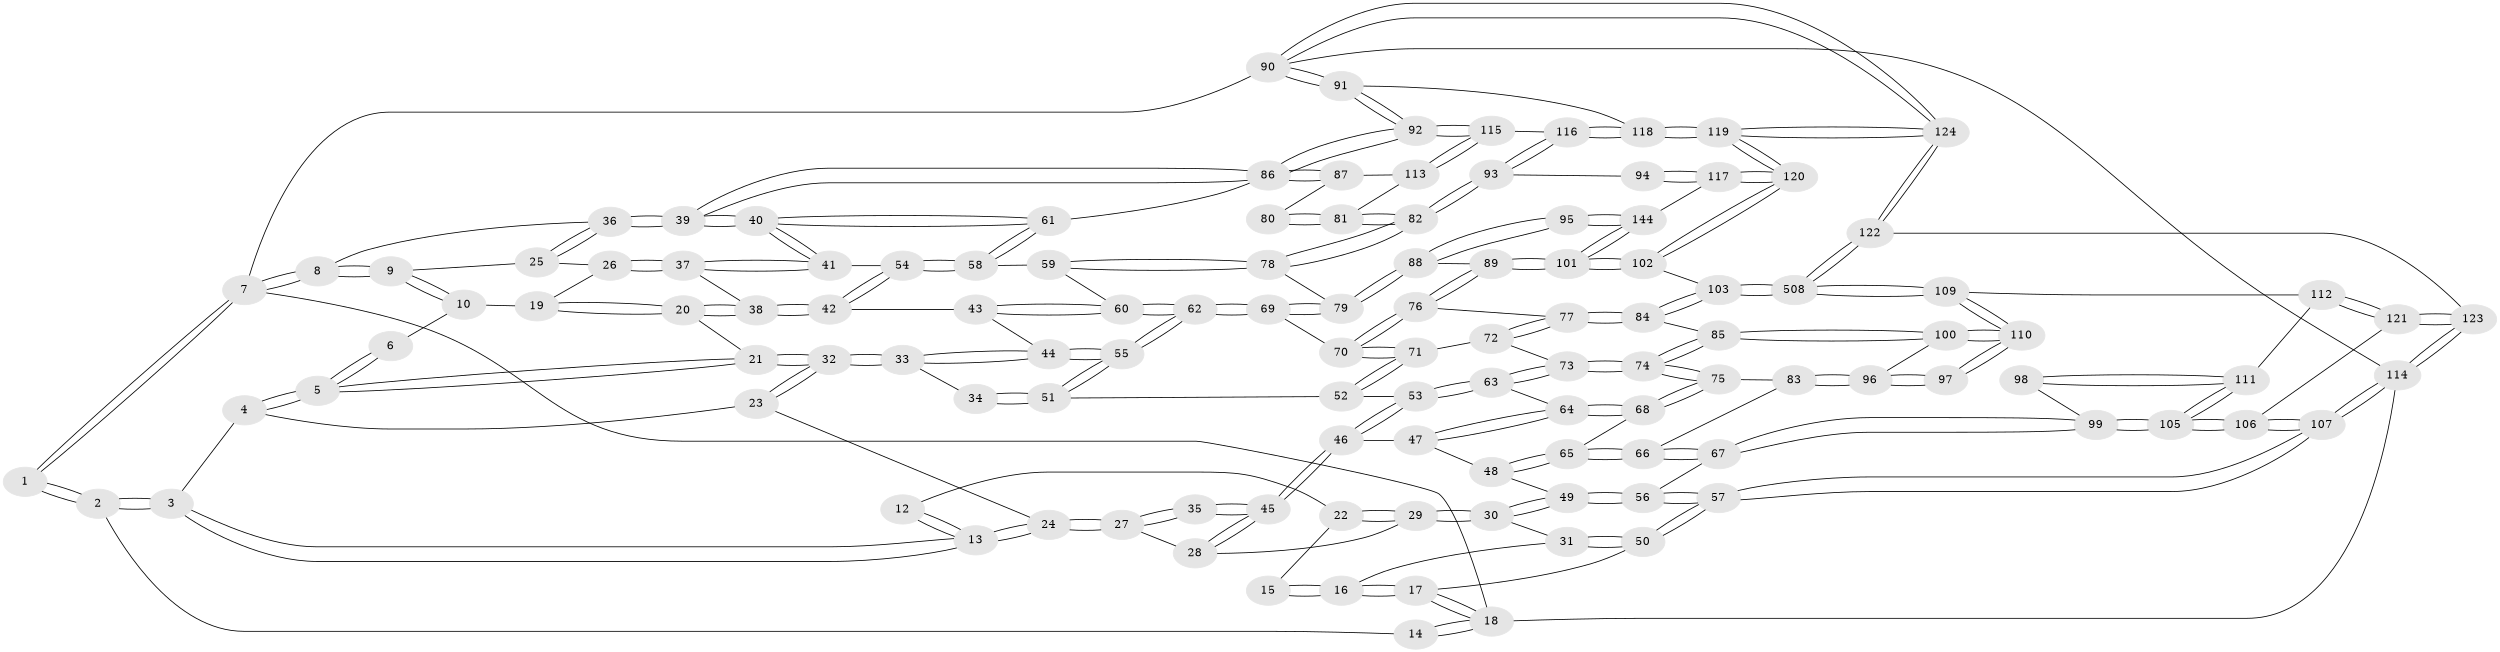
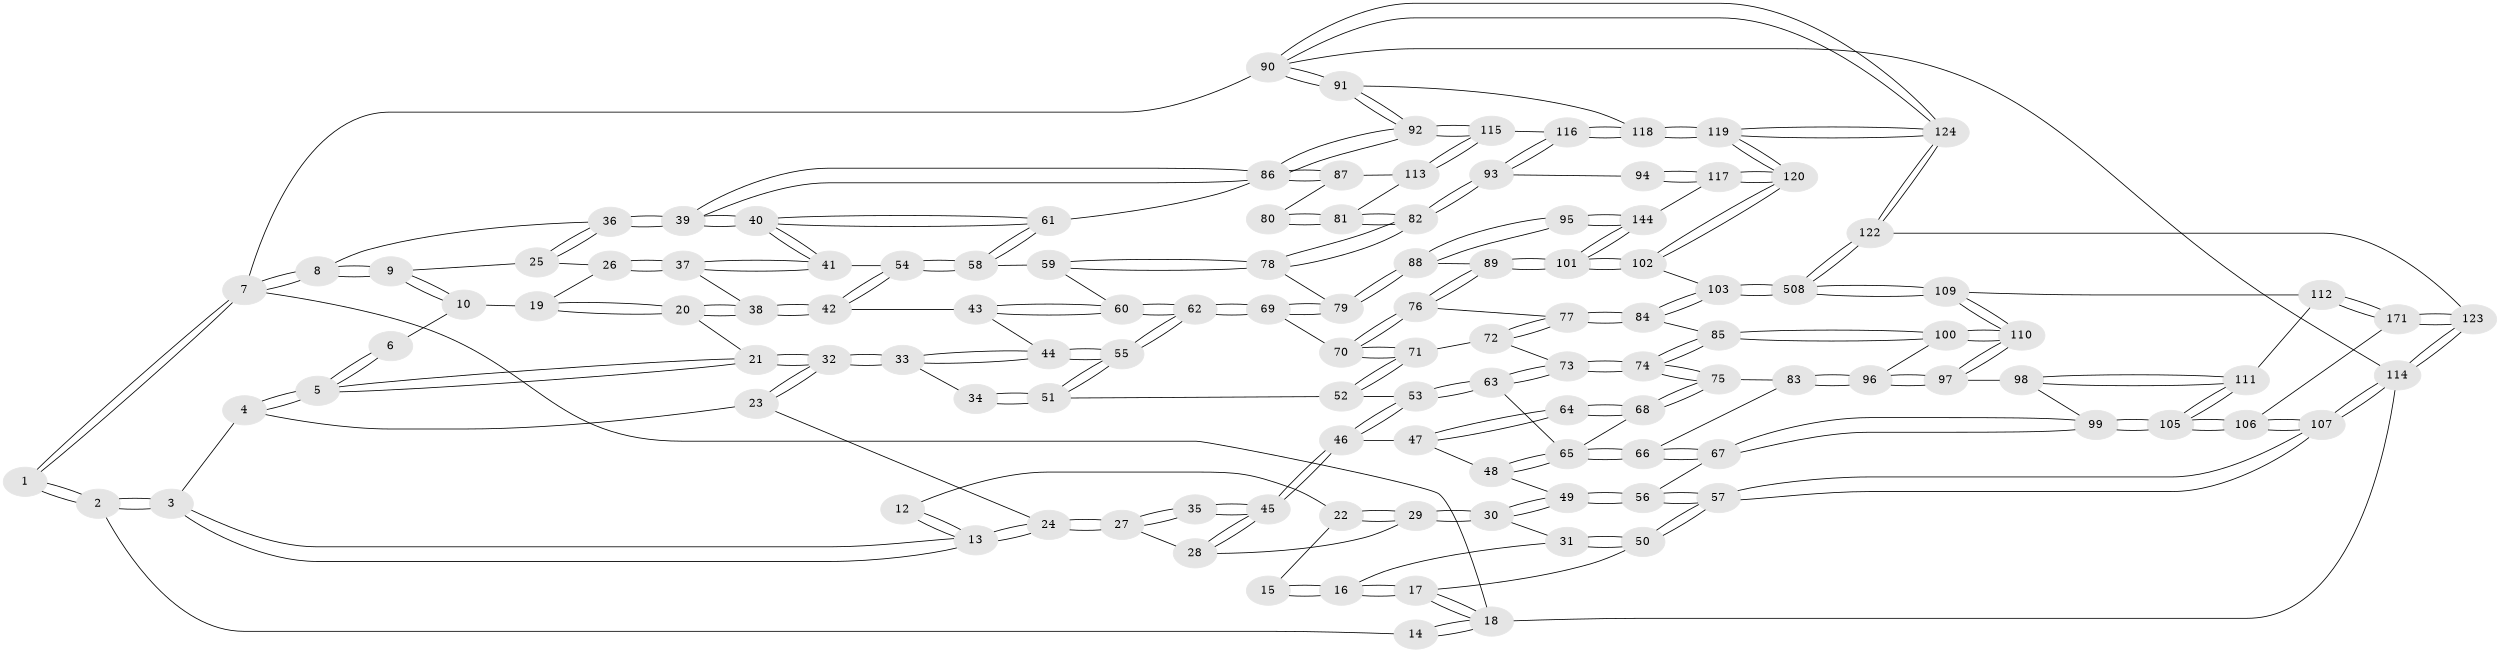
node "121": label "121" -> "171"
edge "97" -- "98": added
edge "63" -- "64": now "63" -- "65"
